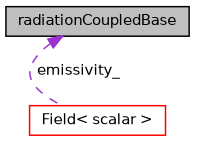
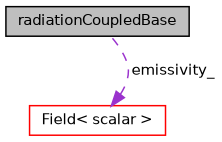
edge "Field< scalar >" -> "radiationCoupledBase": reversed
